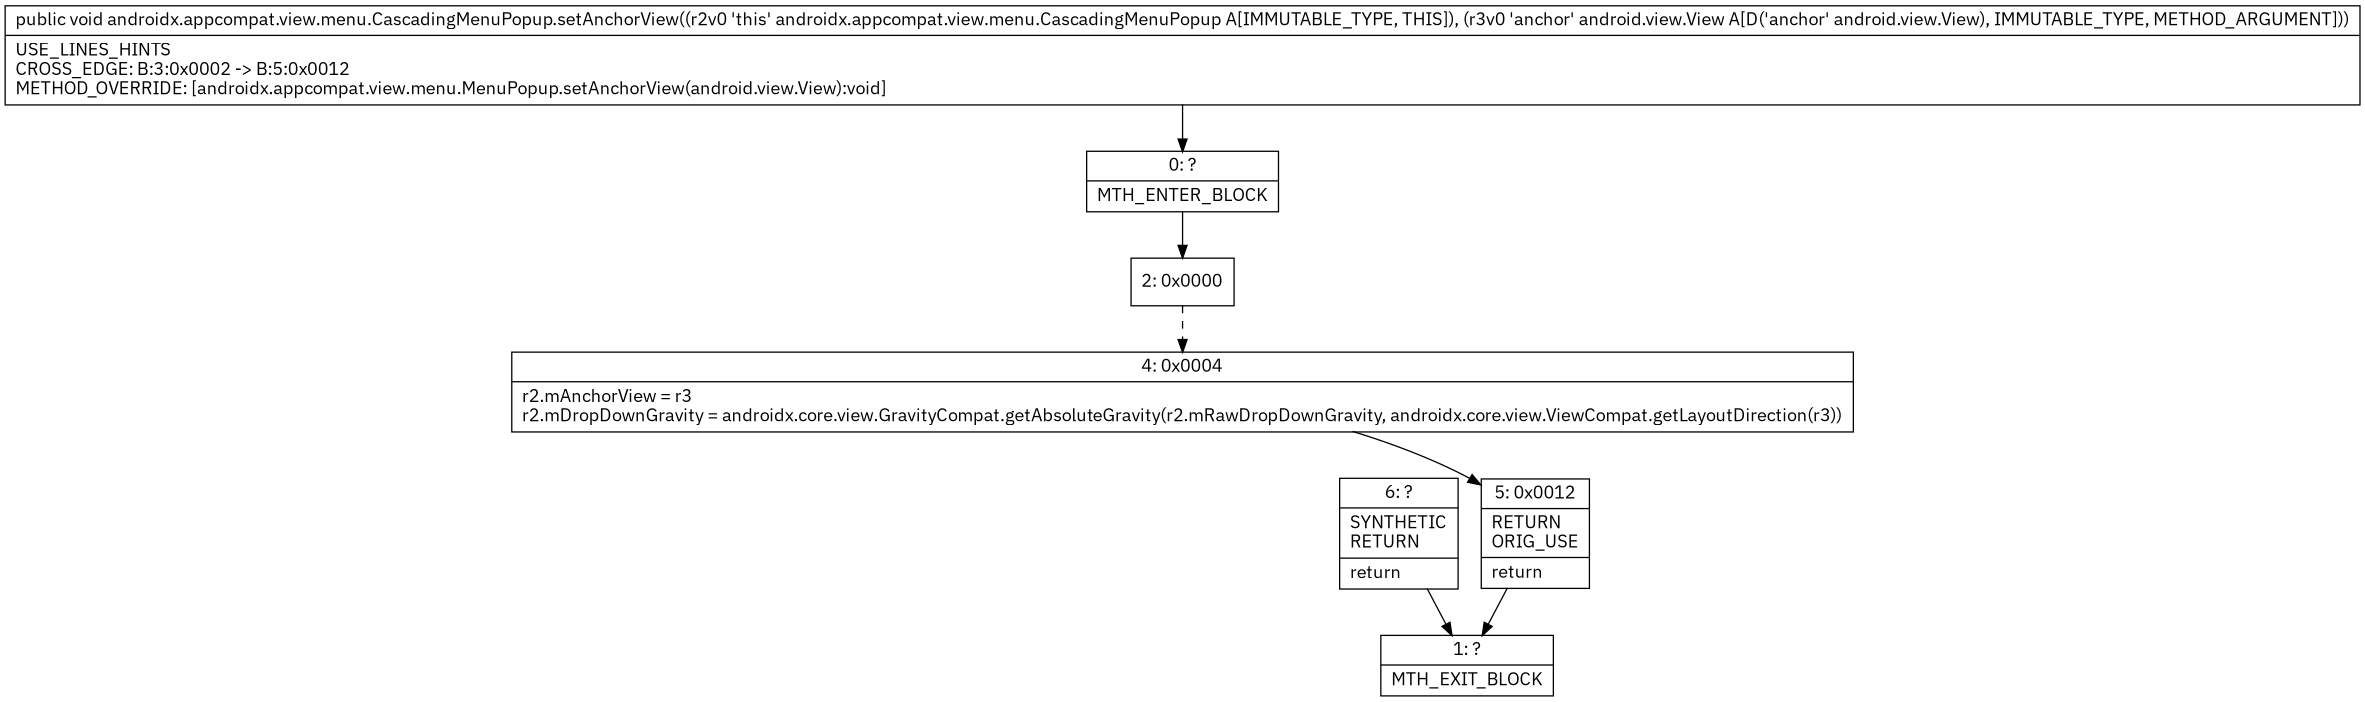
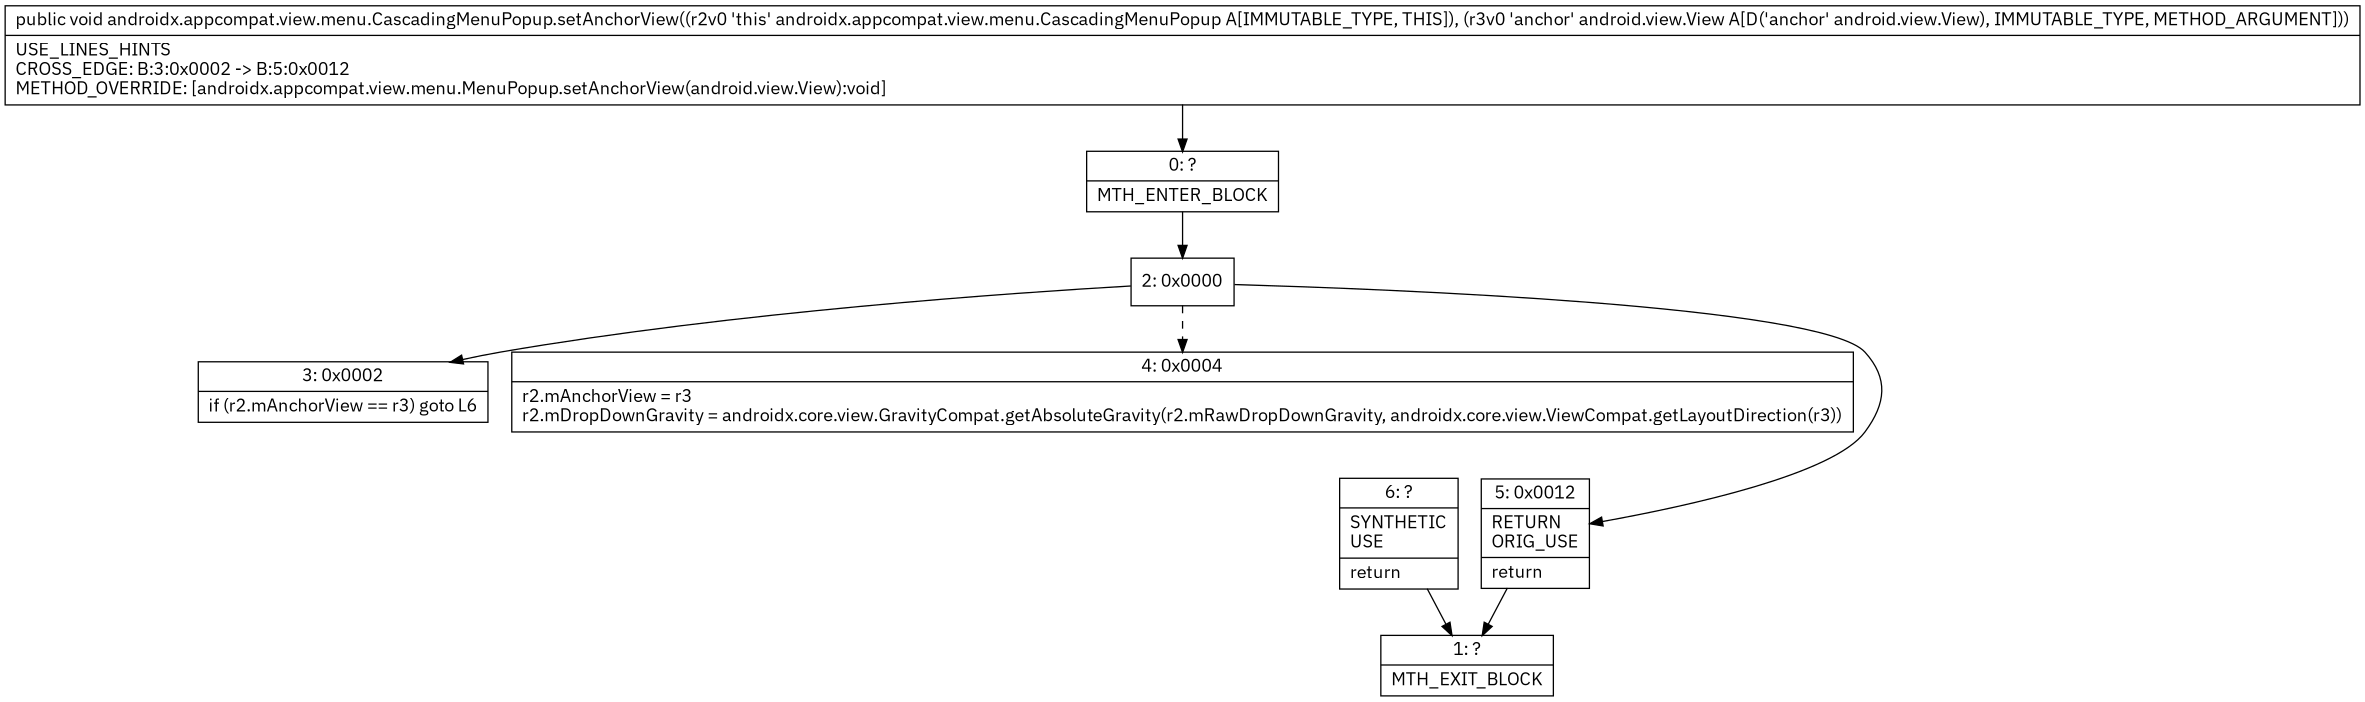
node "3: 0x0002": added
edge "4: 0x0004" -> "5: 0x0012": now "2: 0x0000" -> "5: 0x0012"
node "6: ?": text "RETURN" -> "USE"
